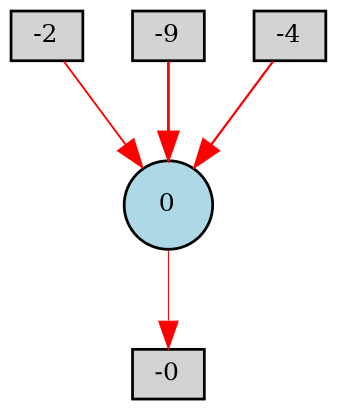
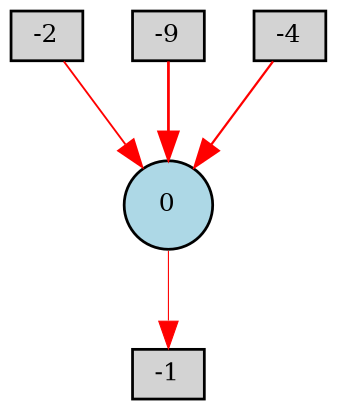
node "-0": label "-0" -> "-1"
